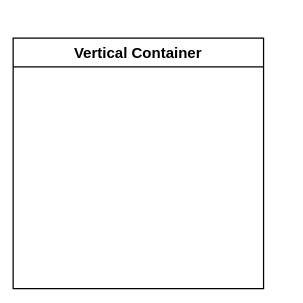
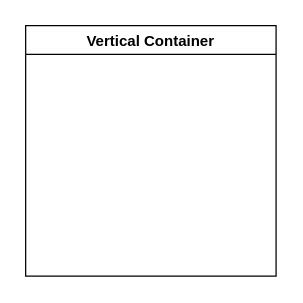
node "Vertical Container": moved (138, 163) -> (151, 151)
